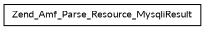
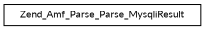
node "Zend_Amf_Parse_Resource_MysqliResult": label "Zend_Amf_Parse_Resource_MysqliResult" -> "Zend_Amf_Parse_Parse_MysqliResult"
